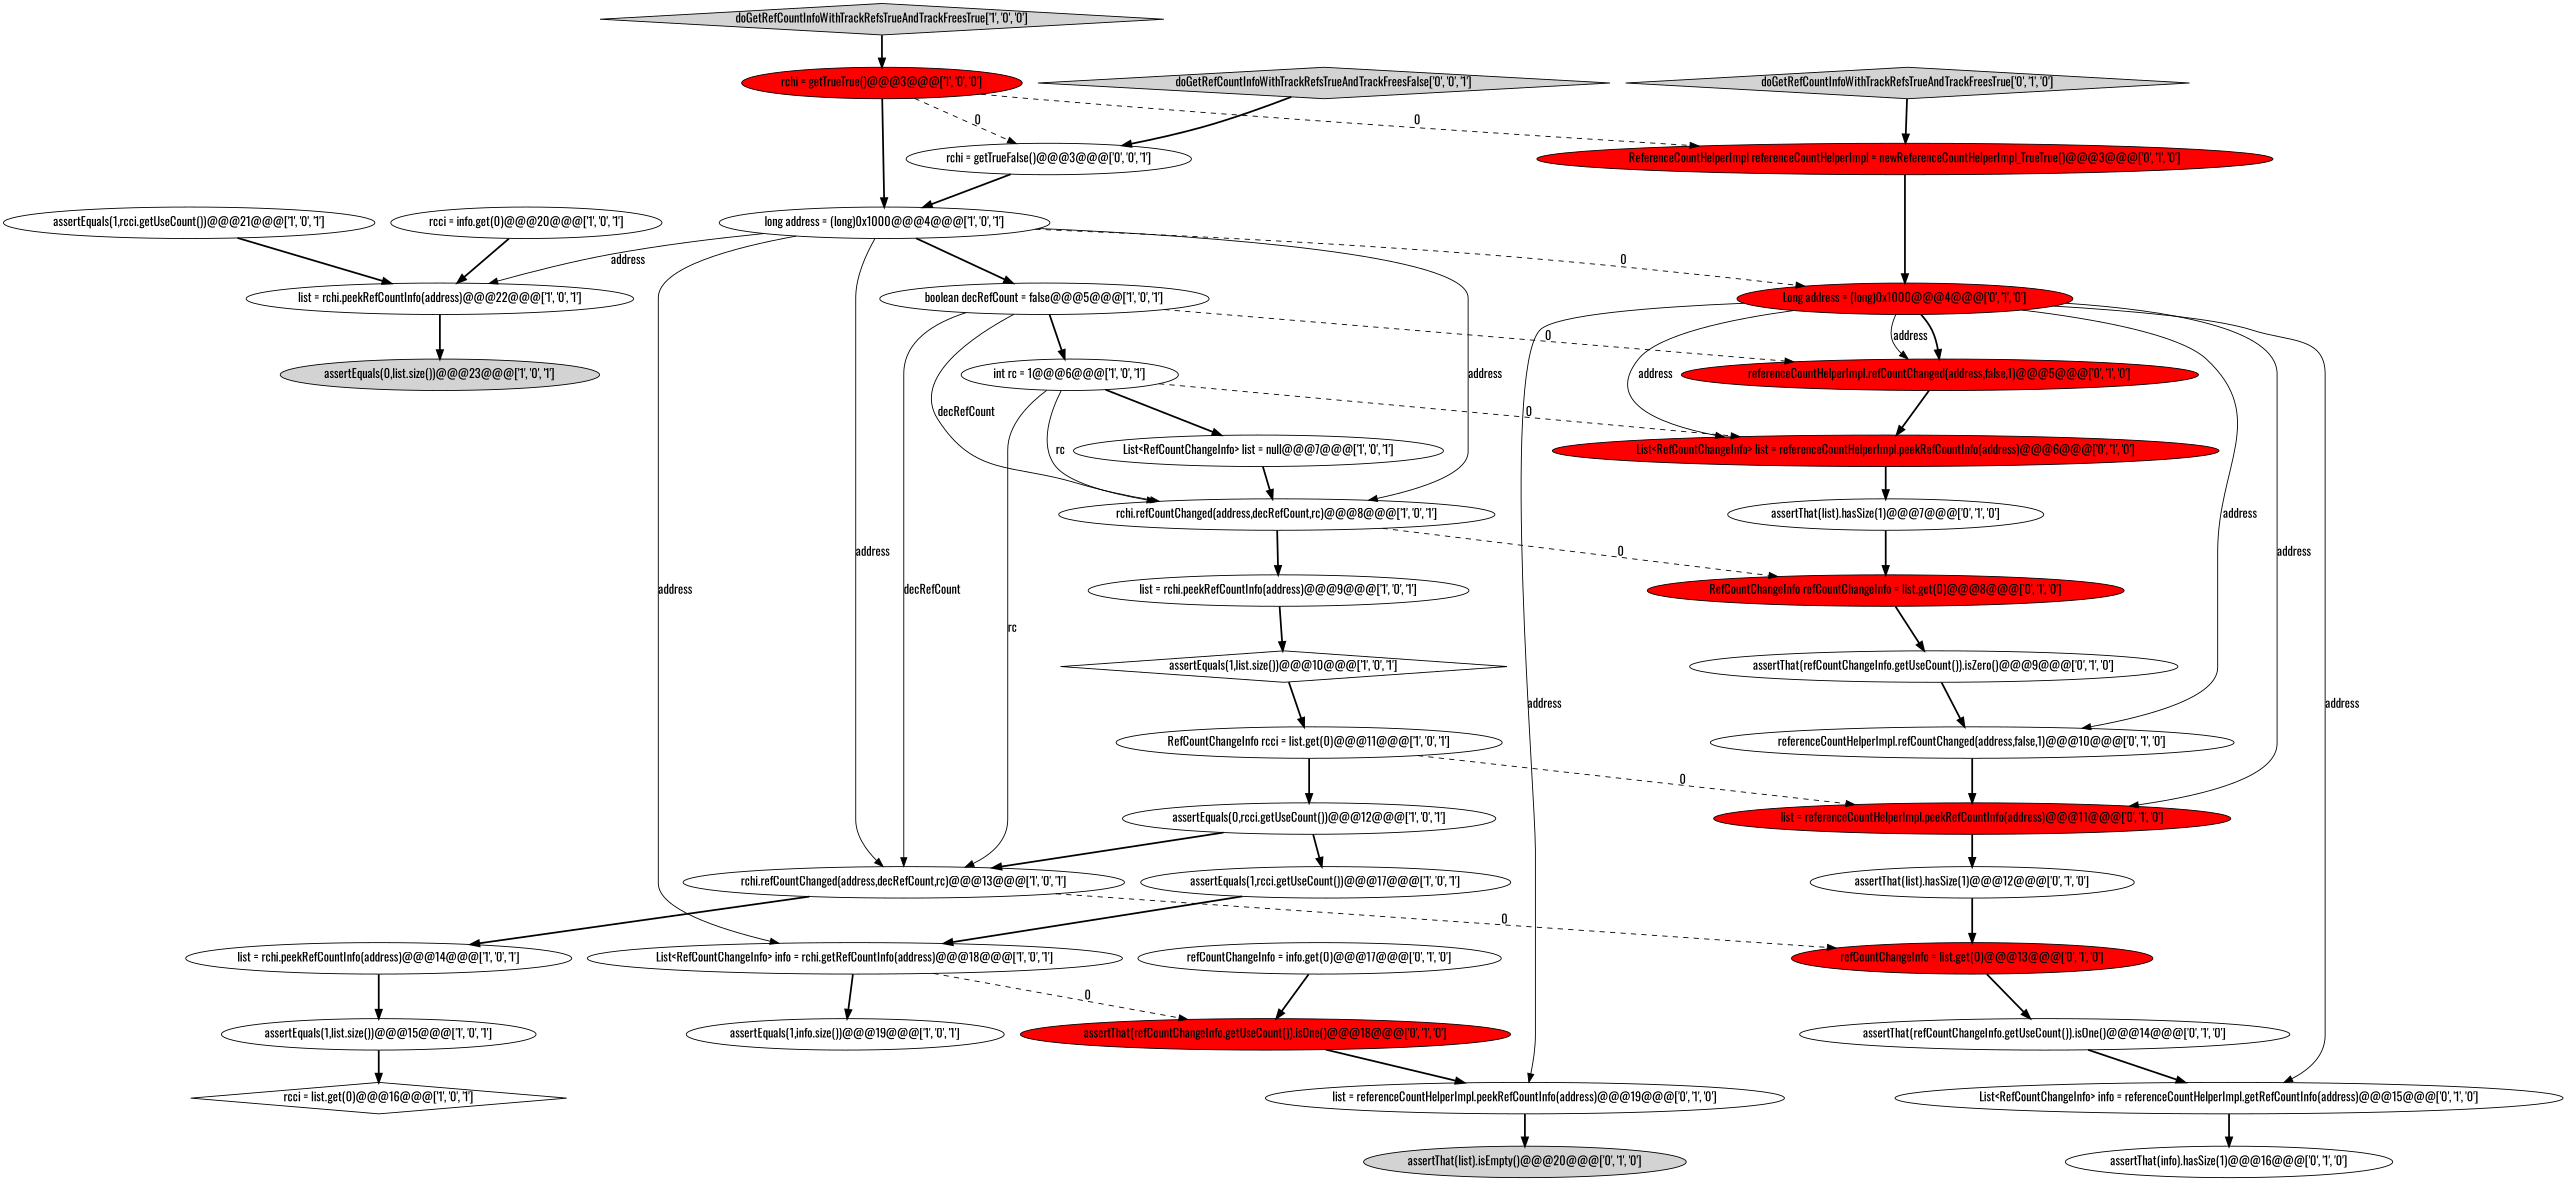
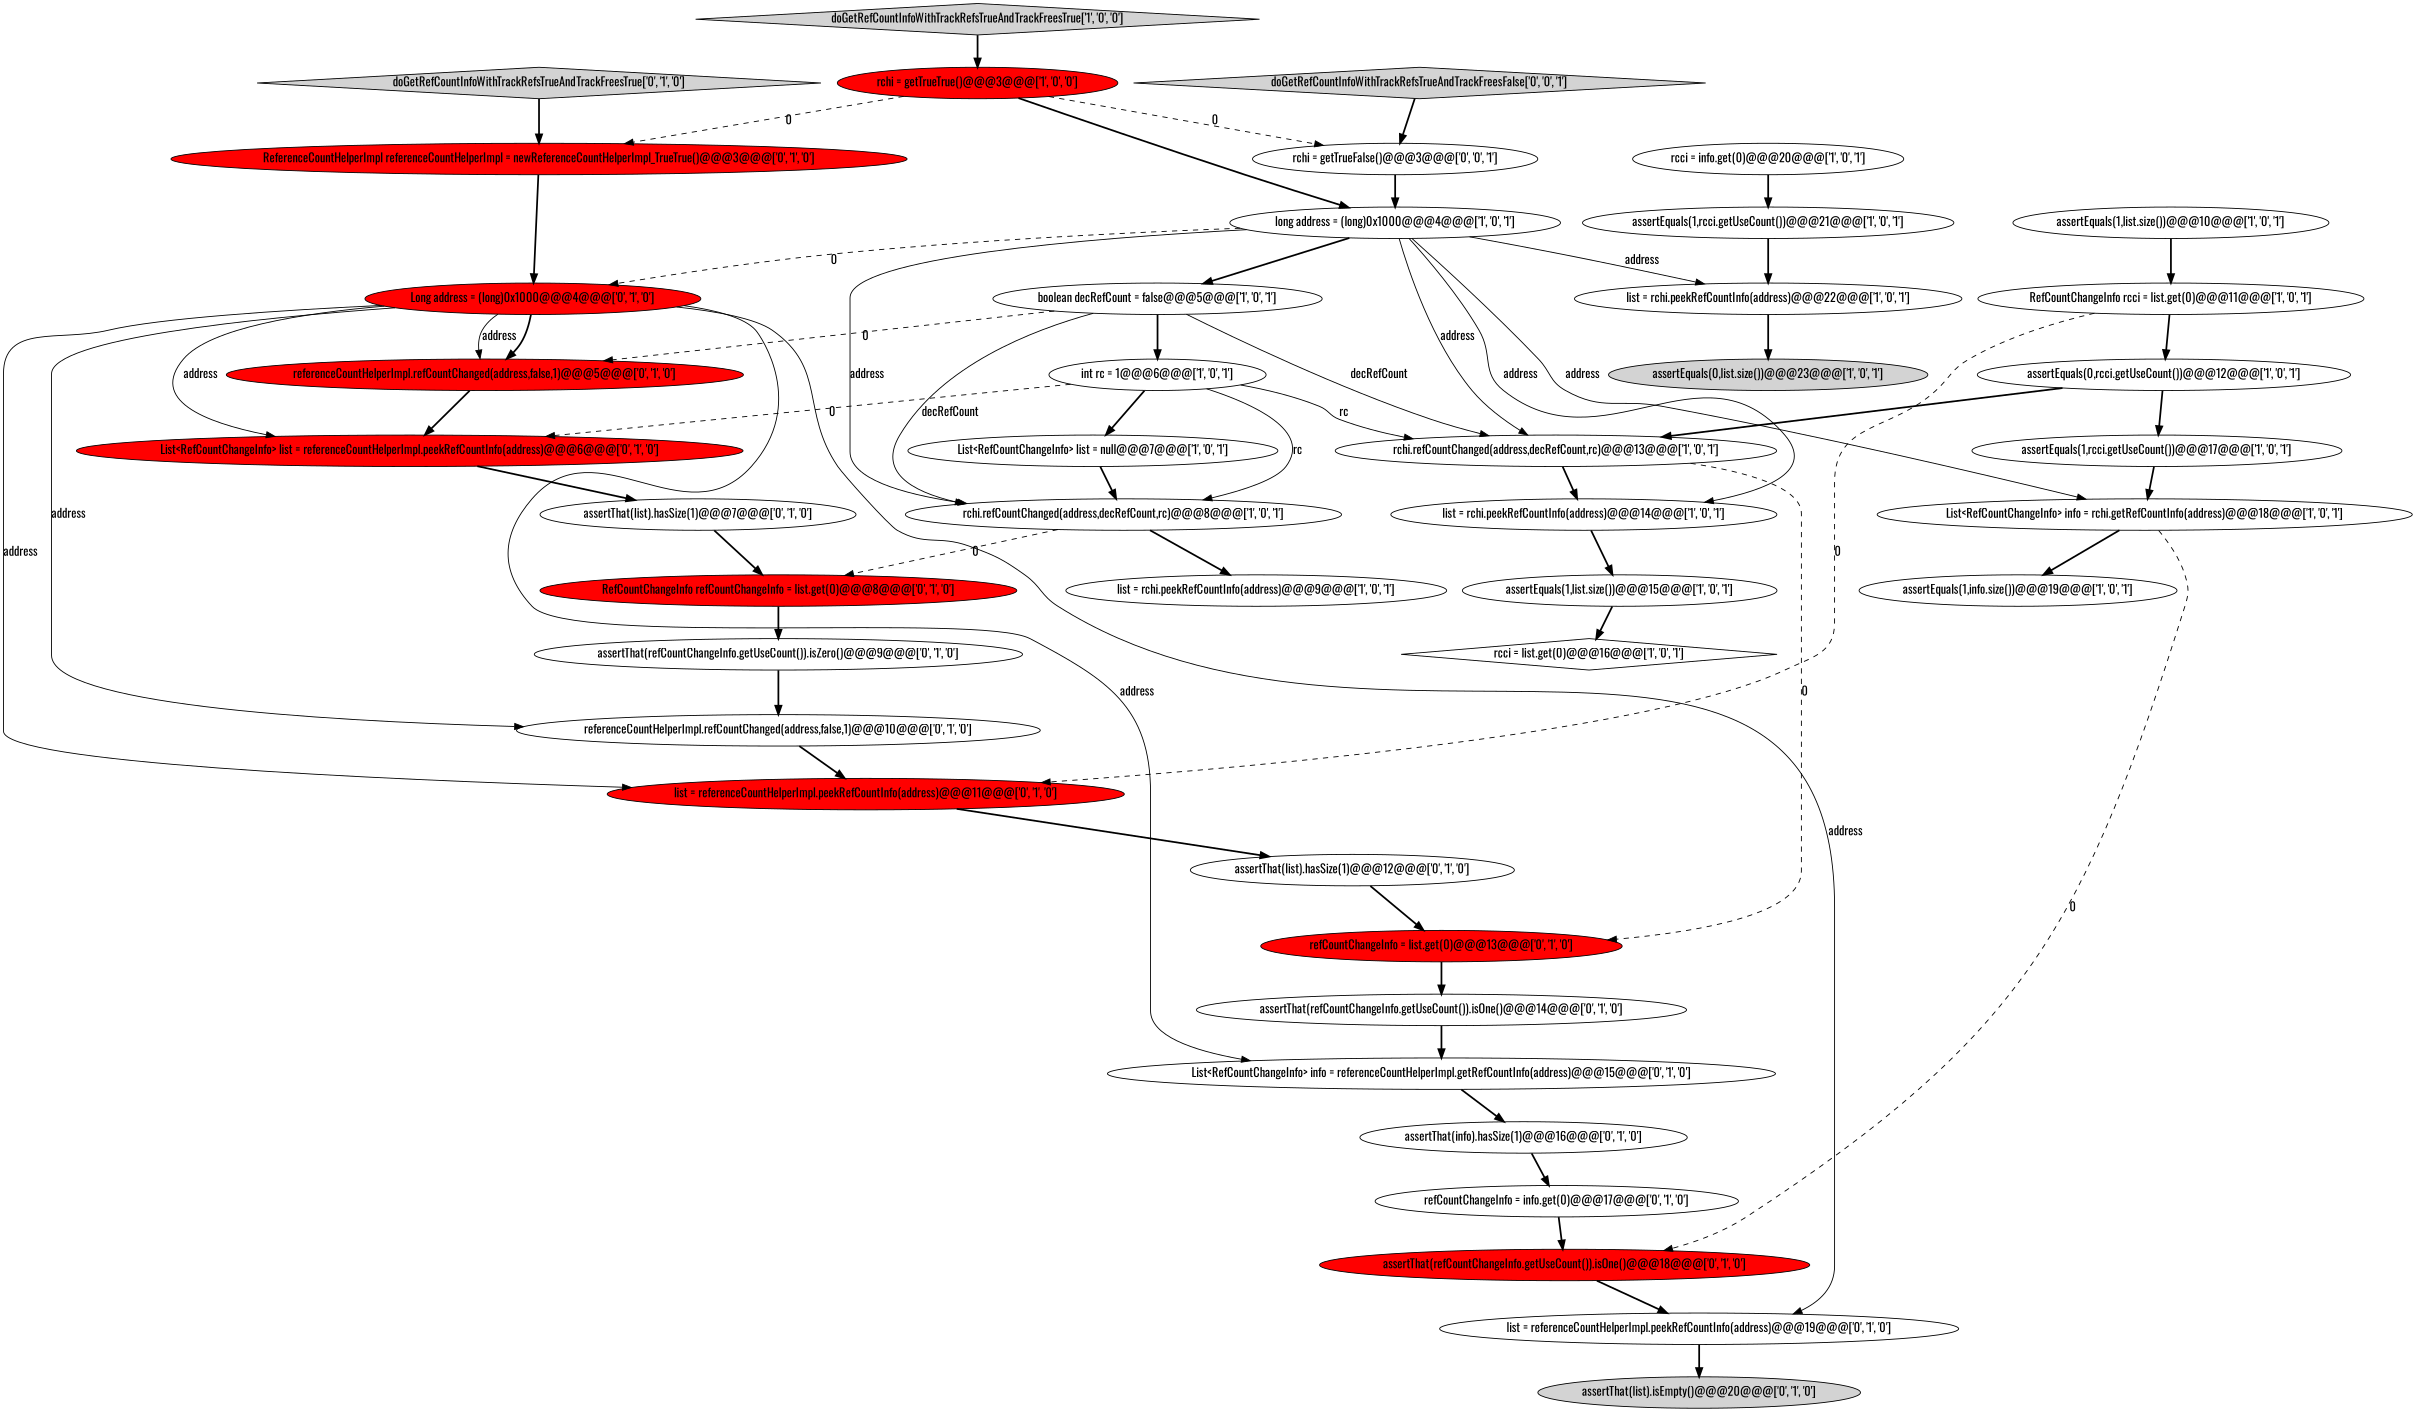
edge "rcci = info.get(0)@@@20@@@['1', '0', '1']" -> "list = rchi.peekRefCountInfo(address)@@@22@@@['1', '0', '1']": now "rcci = info.get(0)@@@20@@@['1', '0', '1']" -> "assertEquals(1,rcci.getUseCount())@@@21@@@['1', '0', '1']"
edge "long address = (long)0x1000@@@4@@@['1', '0', '1']" -> "list = rchi.peekRefCountInfo(address)@@@14@@@['1', '0', '1']": added, label "address"
edge "list = rchi.peekRefCountInfo(address)@@@9@@@['1', '0', '1']" -> "assertEquals(1,list.size())@@@10@@@['1', '0', '1']": removed
node "assertEquals(1,list.size())@@@10@@@['1', '0', '1']": shape diamond -> ellipse
edge "assertThat(info).hasSize(1)@@@16@@@['0', '1', '0']" -> "refCountChangeInfo = info.get(0)@@@17@@@['0', '1', '0']": added
